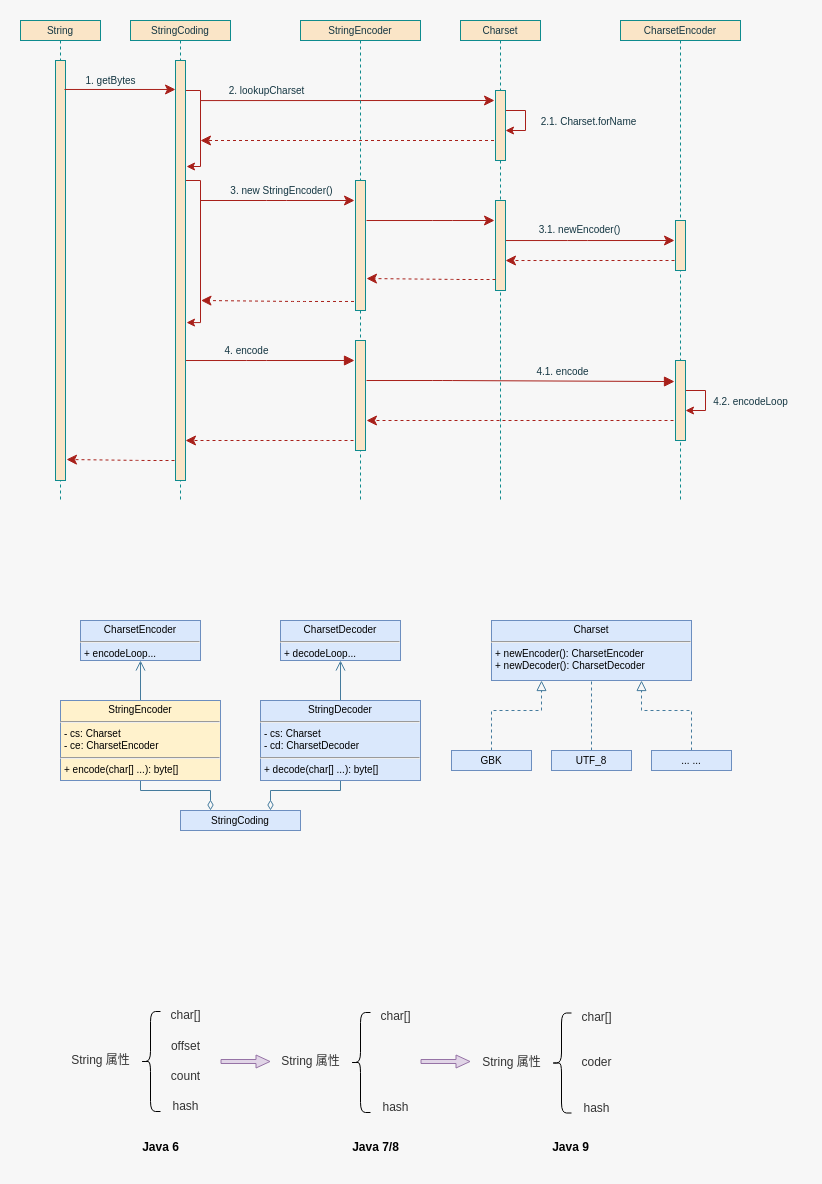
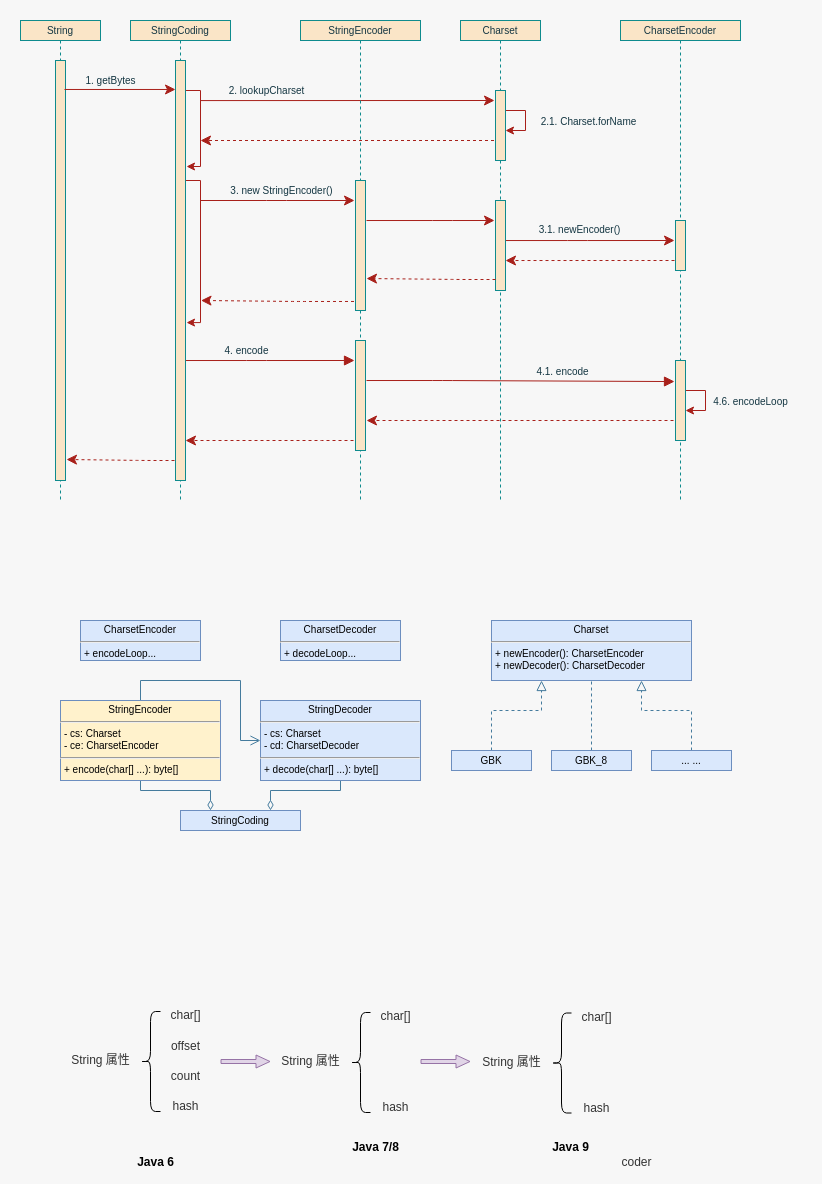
node "4.2. encodeLoop": label "4.2. encodeLoop" -> "4.6. encodeLoop"
edge "StringEncoder - cs: Charset - ce: CharsetEncoder + encode(char[] ...): byte[]" -> "CharsetEncoder + encodeLoop...": now "StringEncoder - cs: Charset - ce: CharsetEncoder + encode(char[] ...): byte[]" -> "StringDecoder - cs: Charset - cd: CharsetDecoder + decode(char[] ...): byte[]"
edge "StringDecoder - cs: Charset - cd: CharsetDecoder + decode(char[] ...): byte[]" -> "CharsetDecoder + decodeLoop...": removed
node "UTF_8": label "UTF_8" -> "GBK_8"
node "coder": moved (597, 1063) -> (637, 1163)
node "Java 6": moved (161, 1147) -> (156, 1162)
